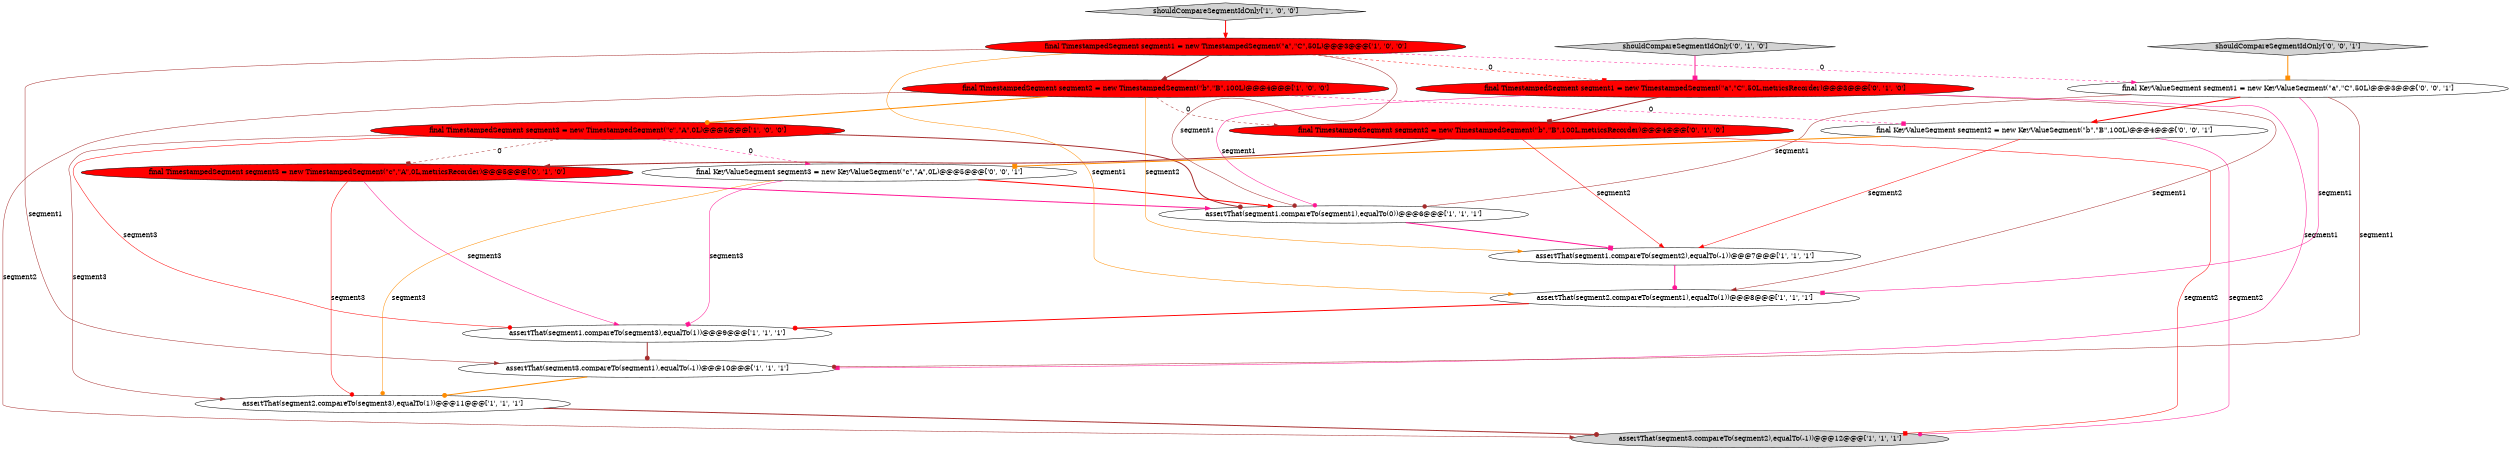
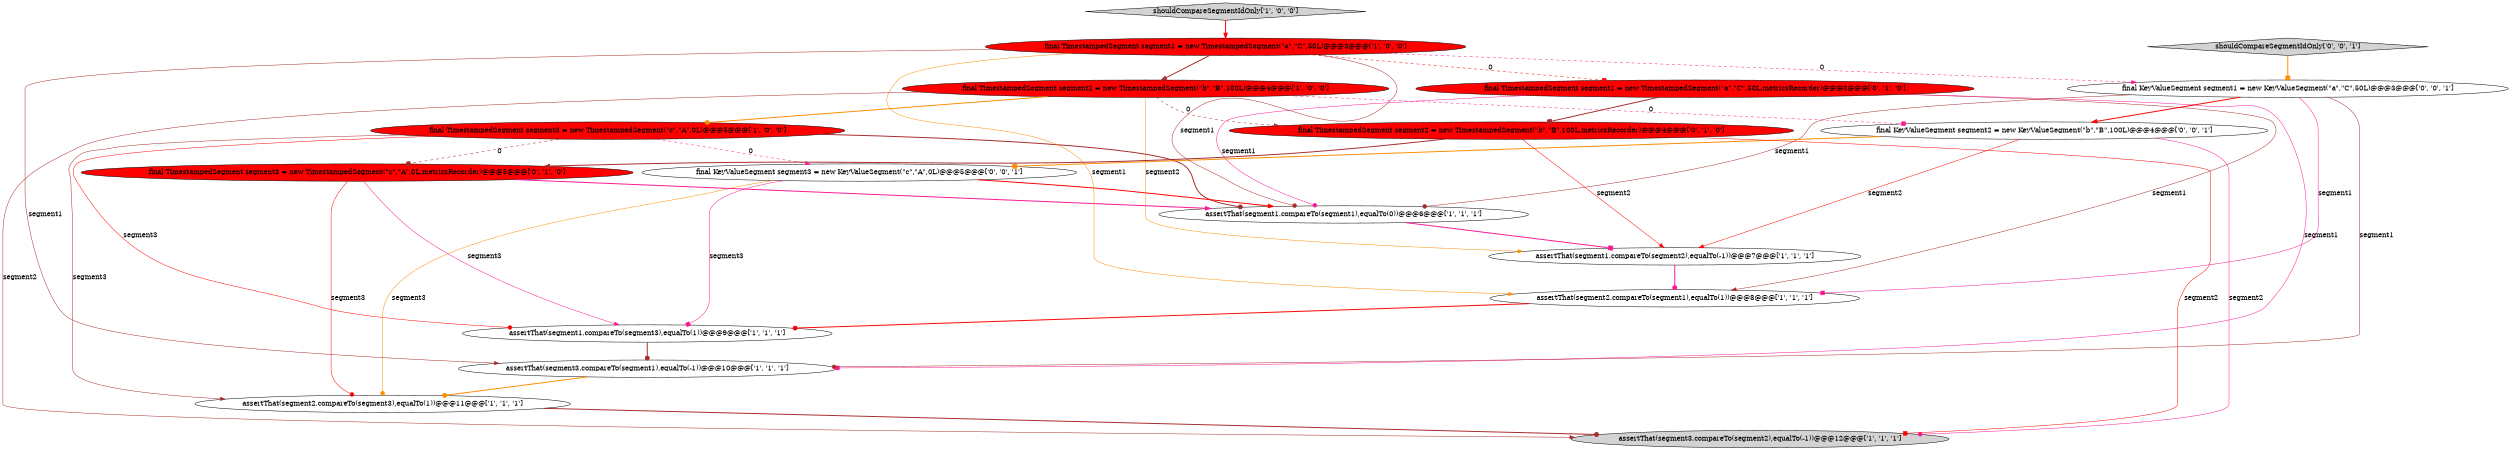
node "shouldCompareSegmentIdOnly['0', '1', '0']": removed
